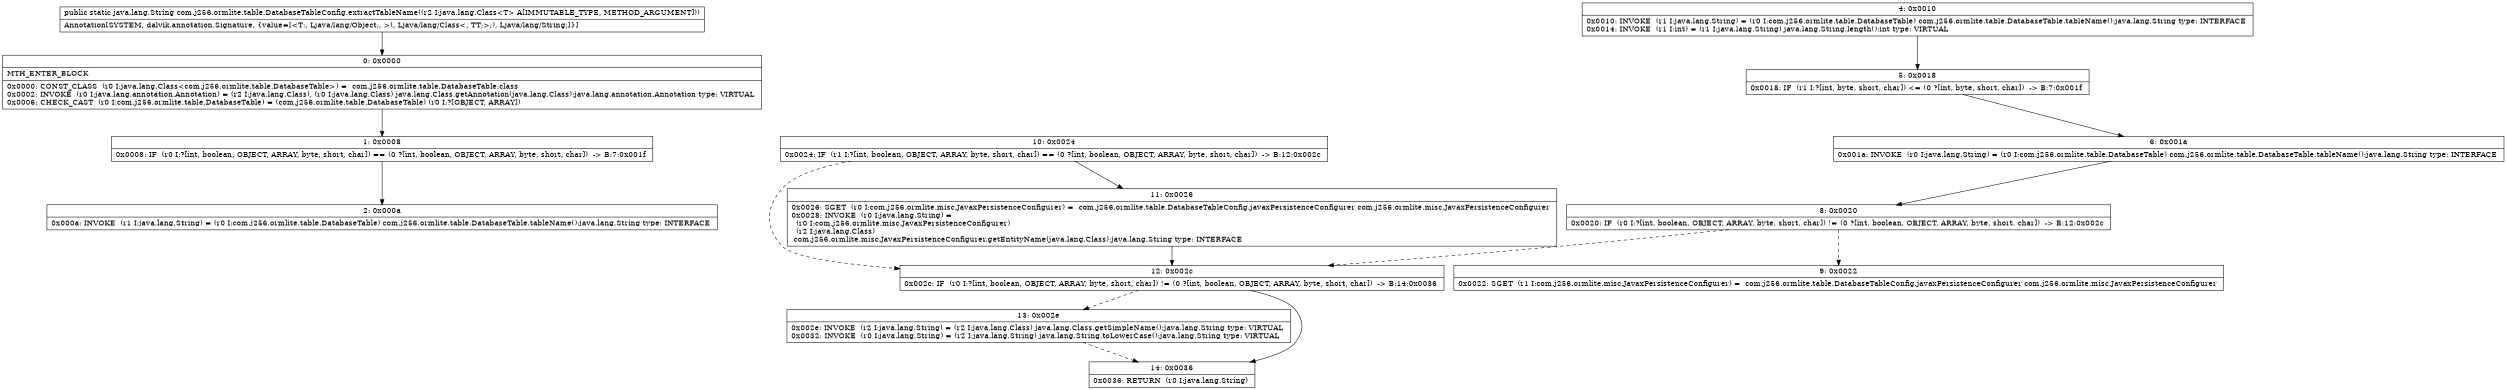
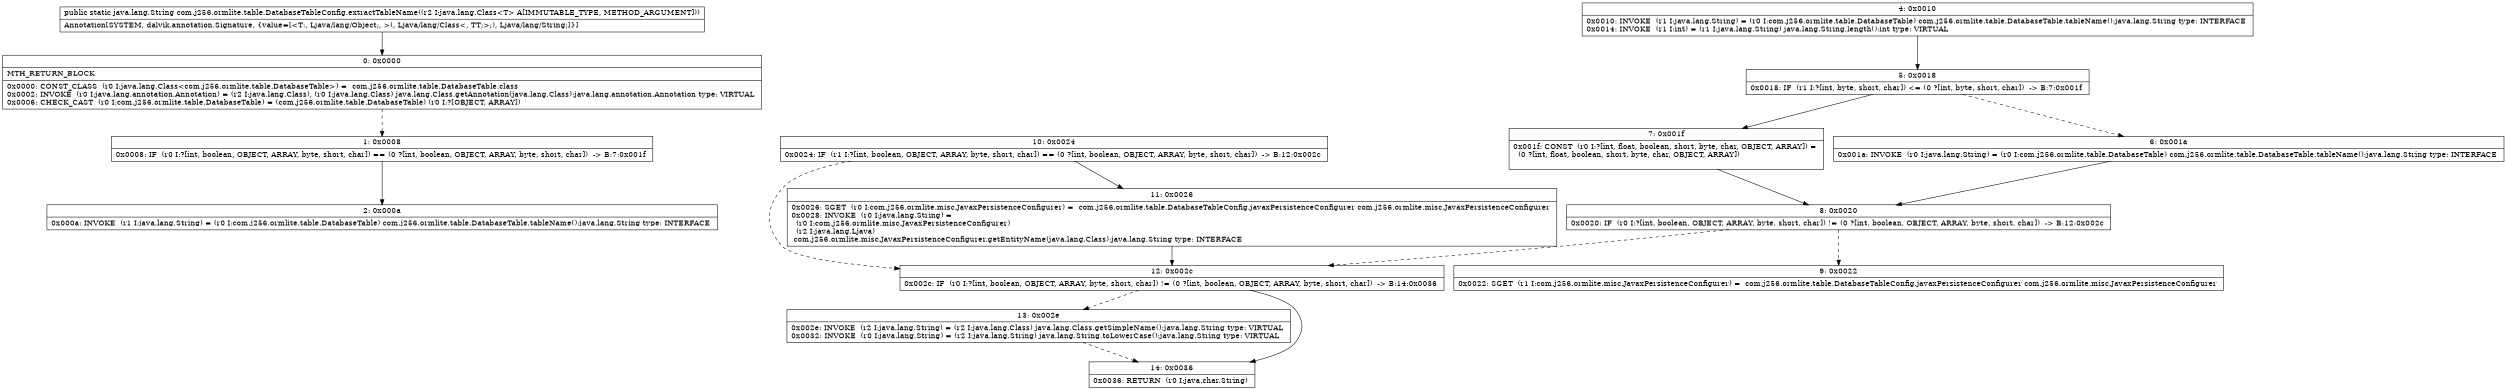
node "0: 0x0000": text "MTH_ENTER_BLOCK" -> "MTH_RETURN_BLOCK"
edge "5: 0x0018" -> "6: 0x001a": style solid -> dashed
edge "0: 0x0000" -> "1: 0x0008": style solid -> dashed
node "7: 0x001f": added
node "11: 0x0026": text "(r2 I:java.lang.Class)" -> "(r2 I:java.lang.Ljava)"
node "14: 0x0036": text "0x0036: RETURN  (r0 I:java.lang.String)" -> "0x0036: RETURN  (r0 I:java.char.String)"
